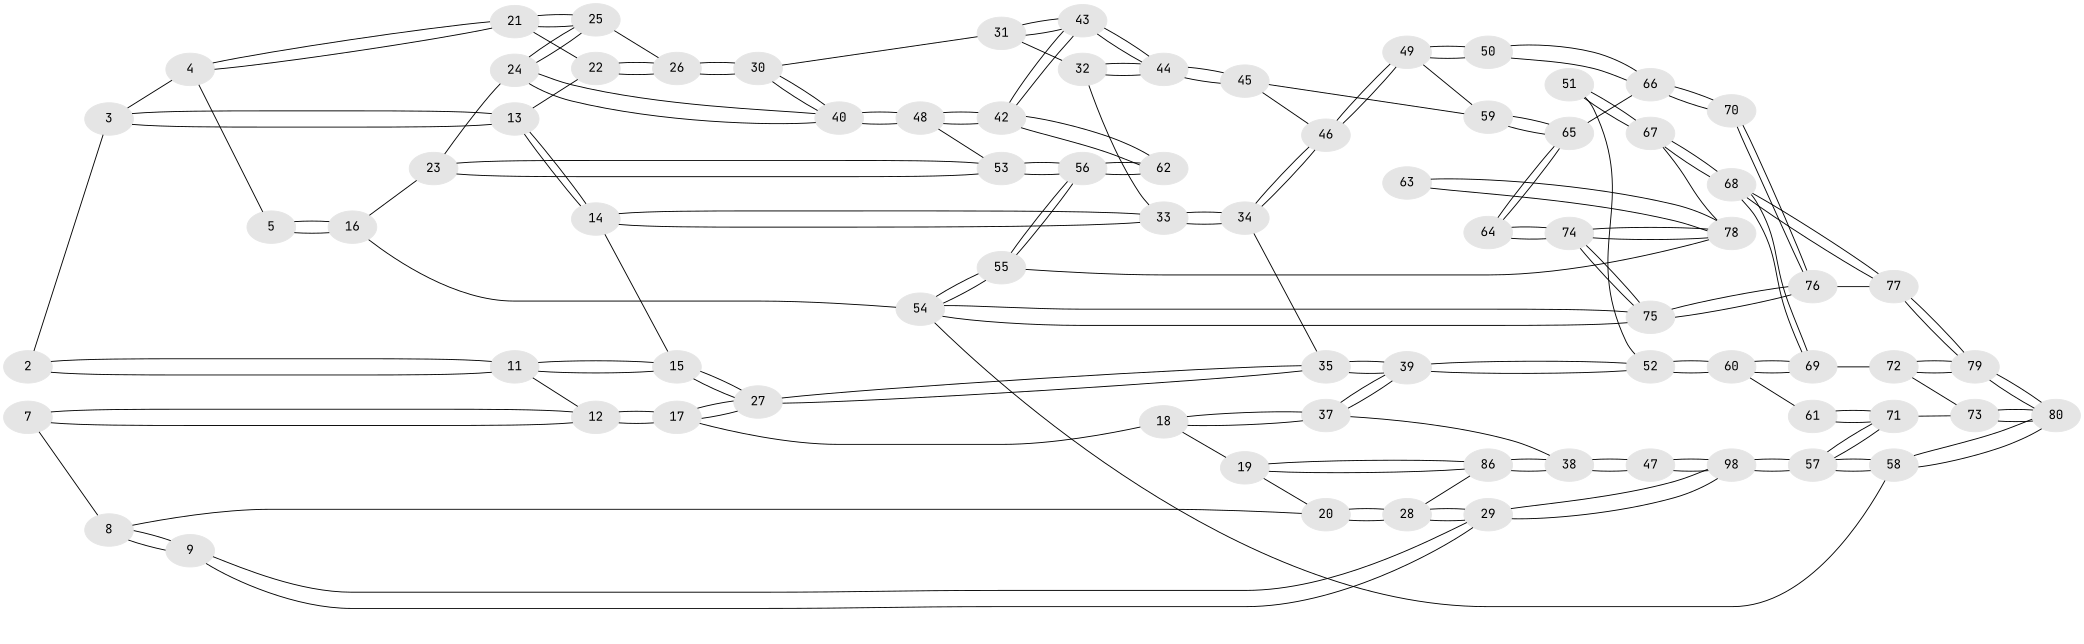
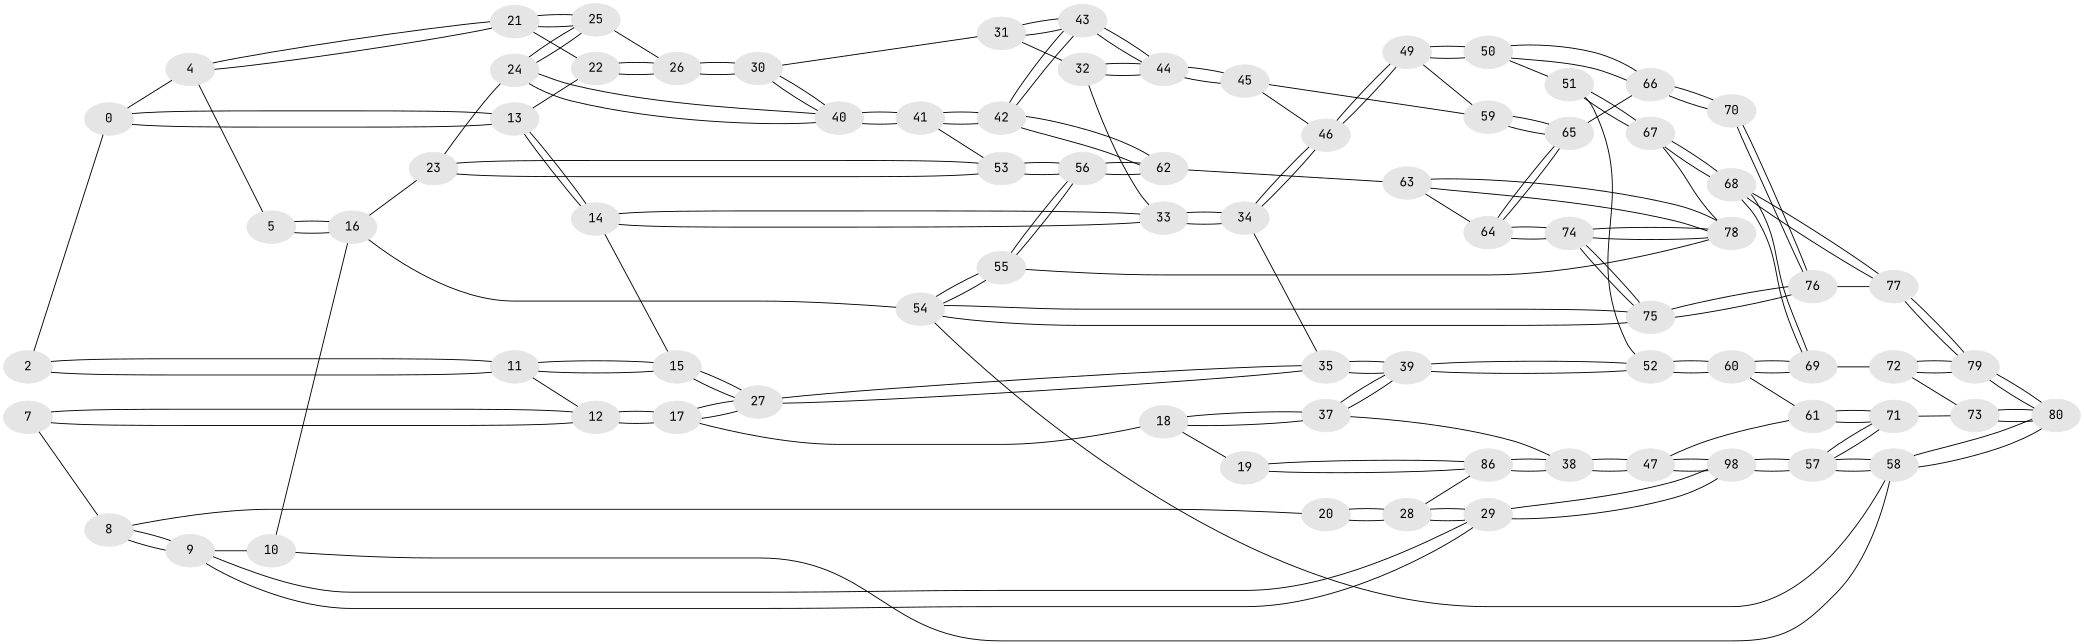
edge "50" -- "51": added
node "48": label "48" -> "41"
node "3": label "3" -> "0"
edge "62" -- "63": added
edge "63" -- "64": added
edge "61" -- "47": added
edge "19" -- "20": removed
node "10": added
